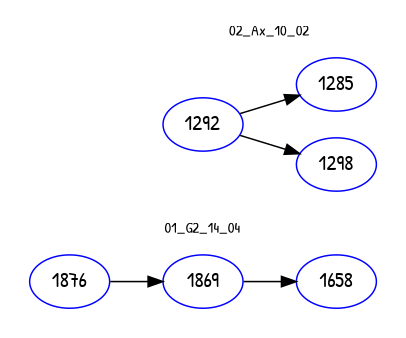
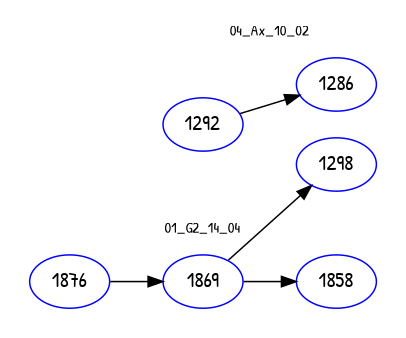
cluster "02_Ax_10_02": label "02_Ax_10_02" -> "04_Ax_10_02"
node "1285": label "1285" -> "1286"
edge "1292" -> "1298": now "1869" -> "1298"
node "1658": label "1658" -> "1858"
